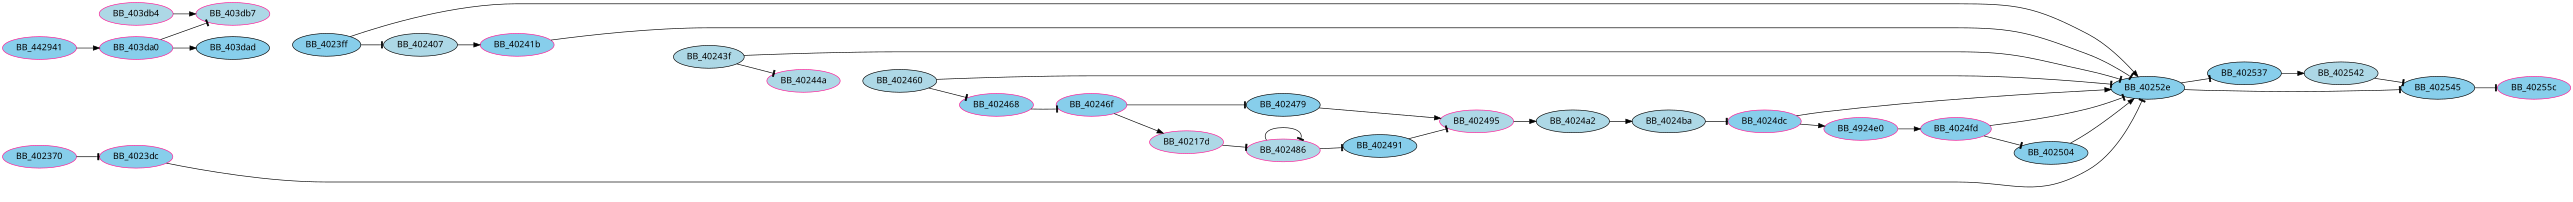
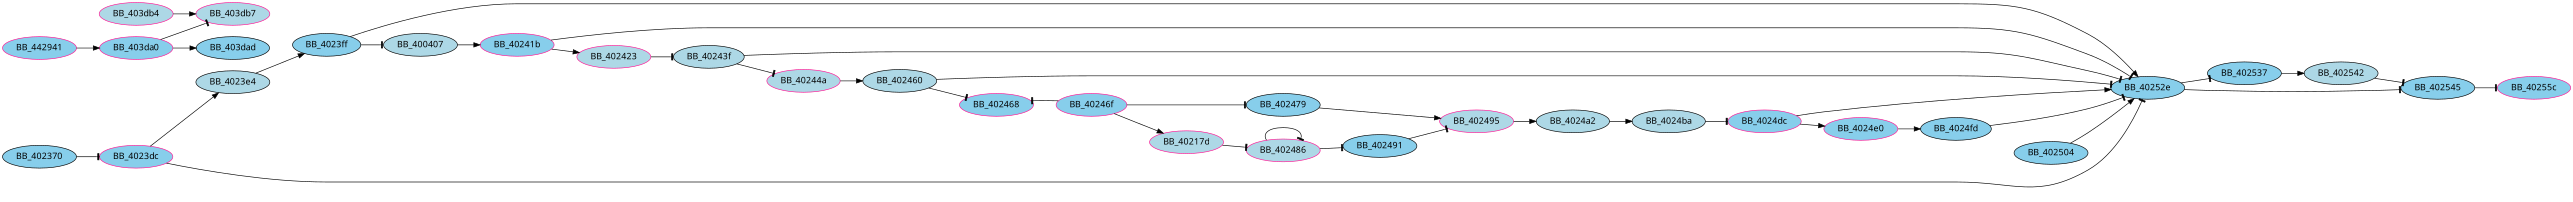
node "BB_402407": label "BB_402407" -> "BB_400407"
node "BB_402423": added
edge "BB_40244a" -> "BB_402460": added
node "BB_4023e4": added
edge "BB_402468" -> "BB_40246f": reversed
node "BB_4924e0": label "BB_4924e0" -> "BB_4024e0"
node "BB_4024fd": color deeppink -> black
edge "BB_4024fd" -> "BB_402504": removed
node "BB_402370": color deeppink -> black
